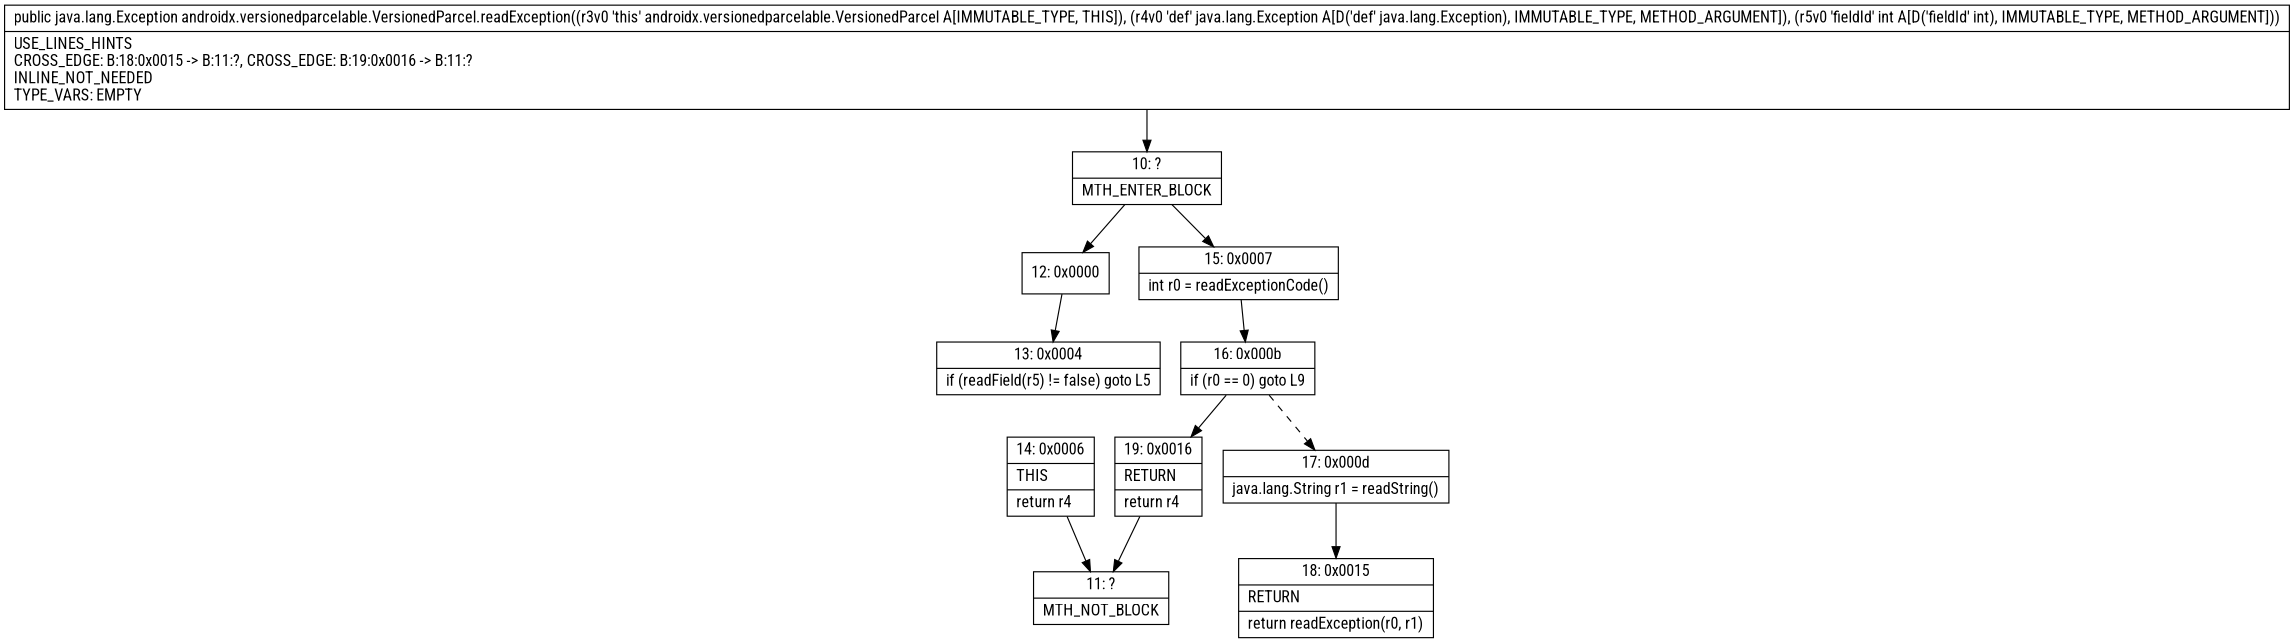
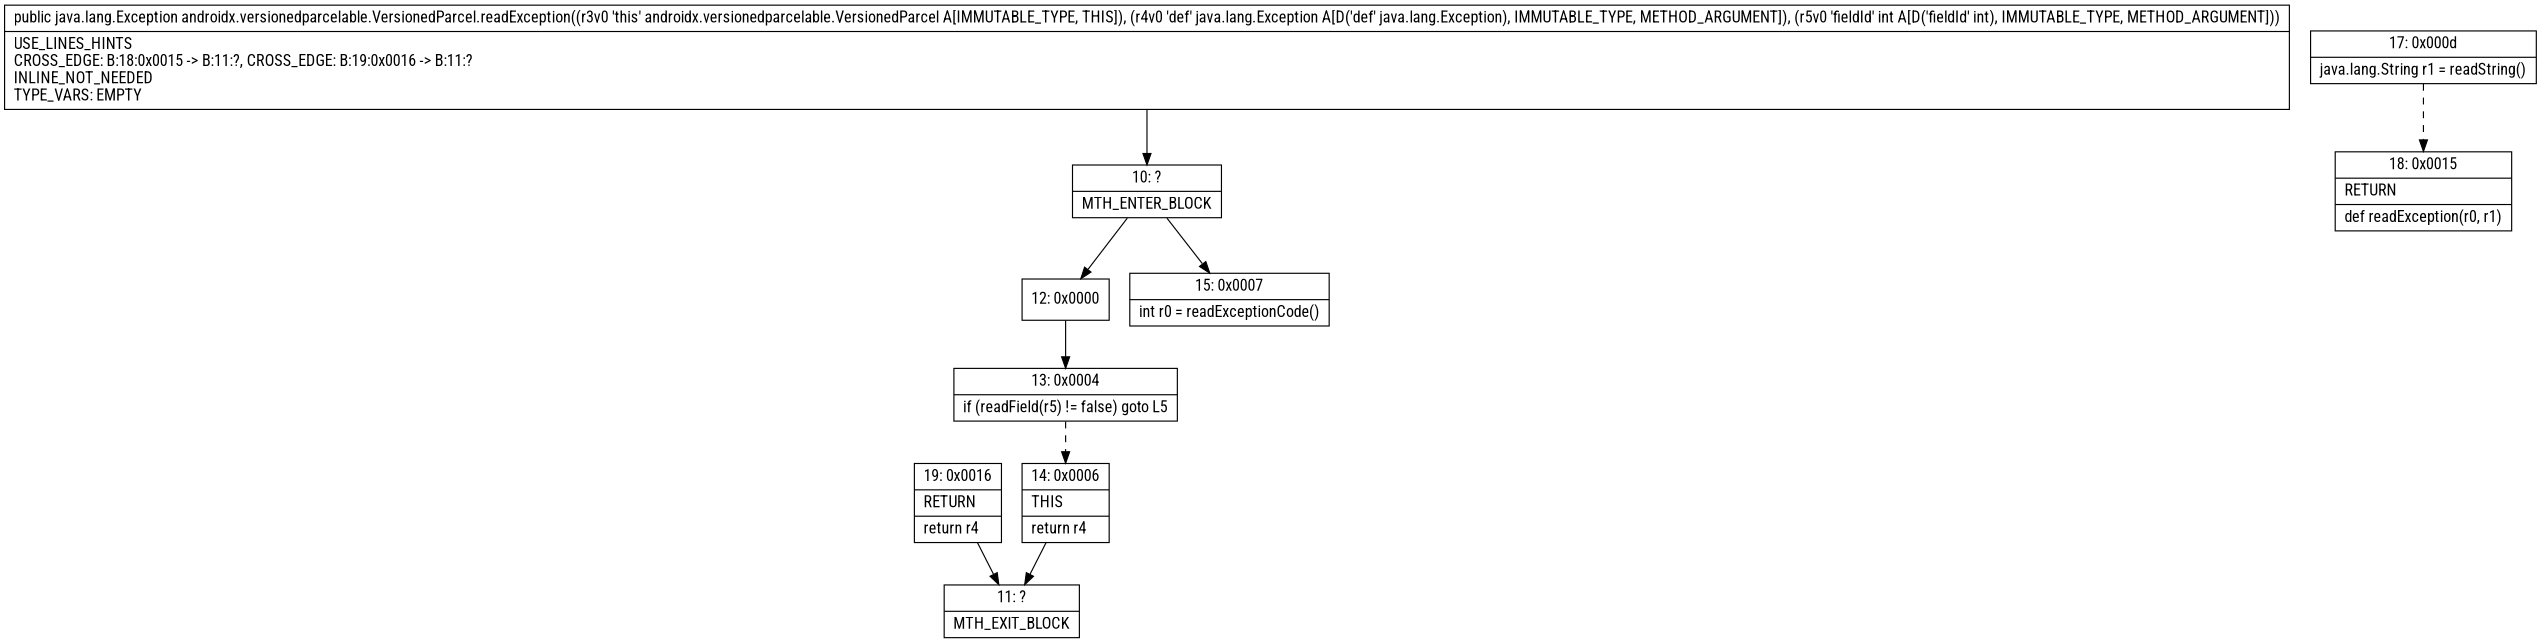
node "16: 0x000b": removed
edge "13: 0x0004" -> "14: 0x0006": added
edge "17: 0x000d" -> "18: 0x0015": style solid -> dashed
node "11: ?": text "MTH_NOT_BLOCK" -> "MTH_EXIT_BLOCK"
node "18: 0x0015": text "return readException(r0, r1)" -> "def readException(r0, r1)"
